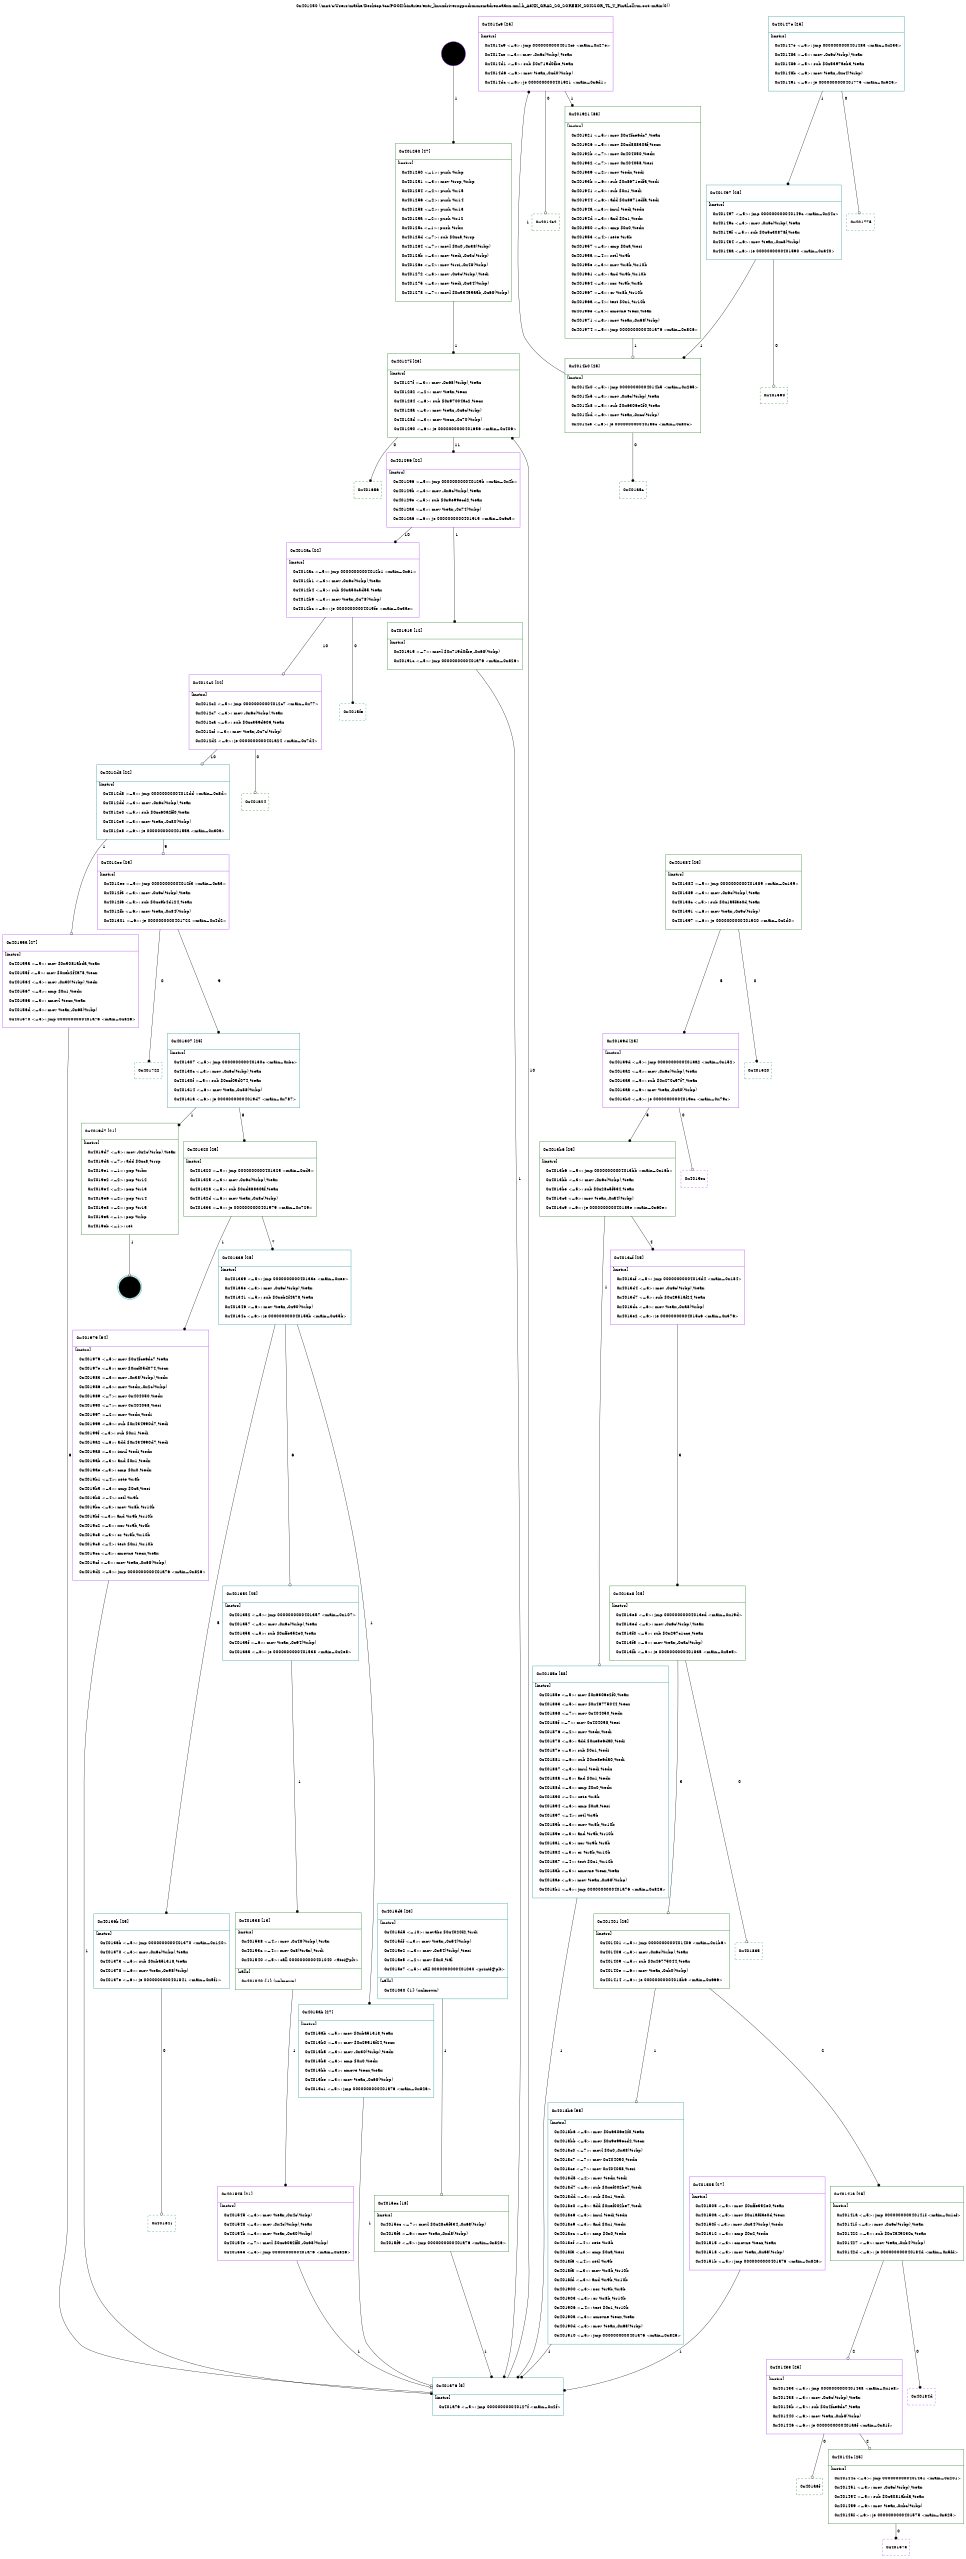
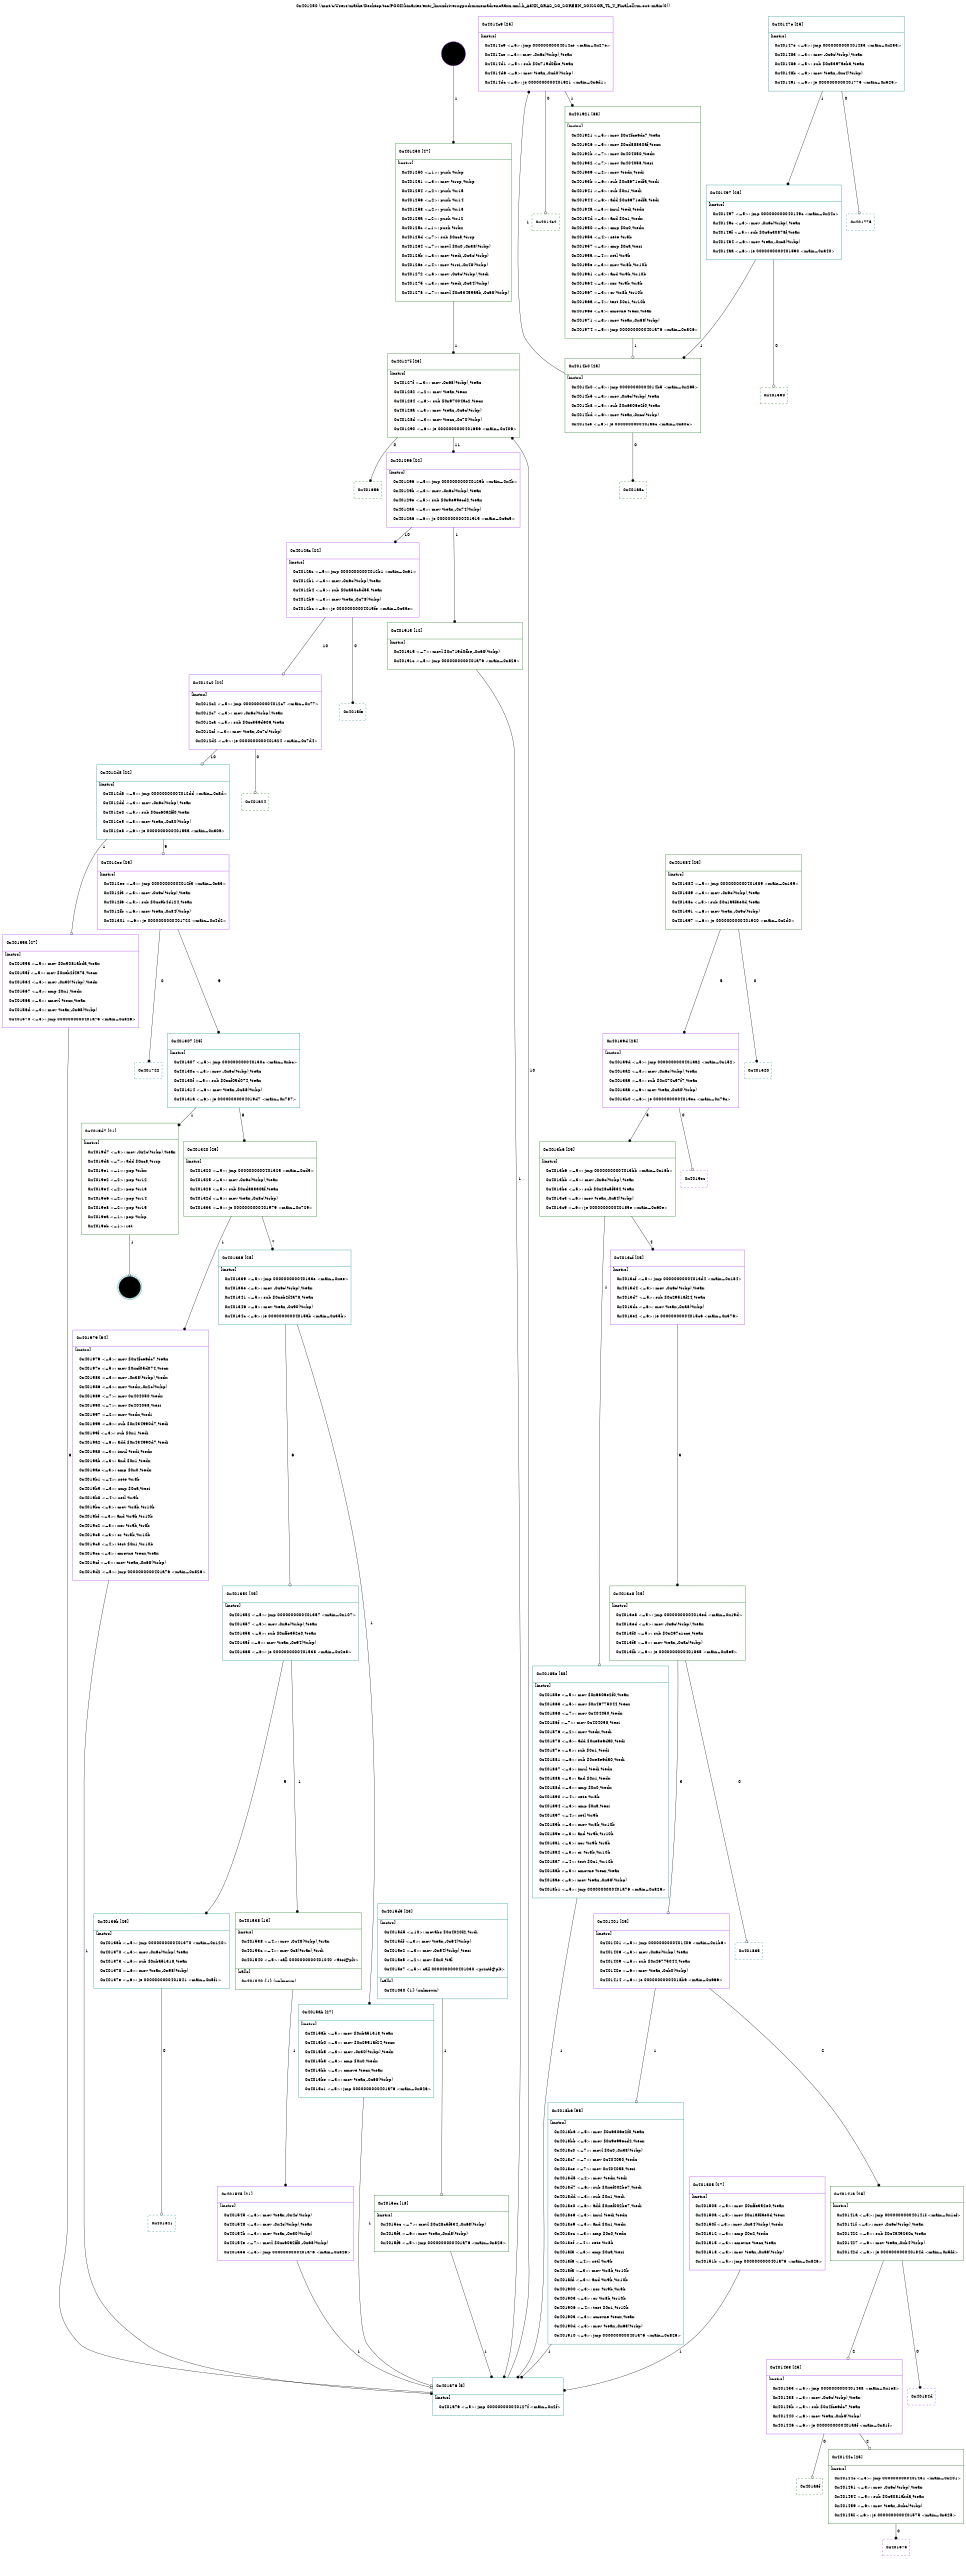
edge "0x401339 [25]" -> "0x40136b [25]": now "0x401352 [25]" -> "0x40136b [25]"
node "0x401401 [25]": color darkgreen -> purple
